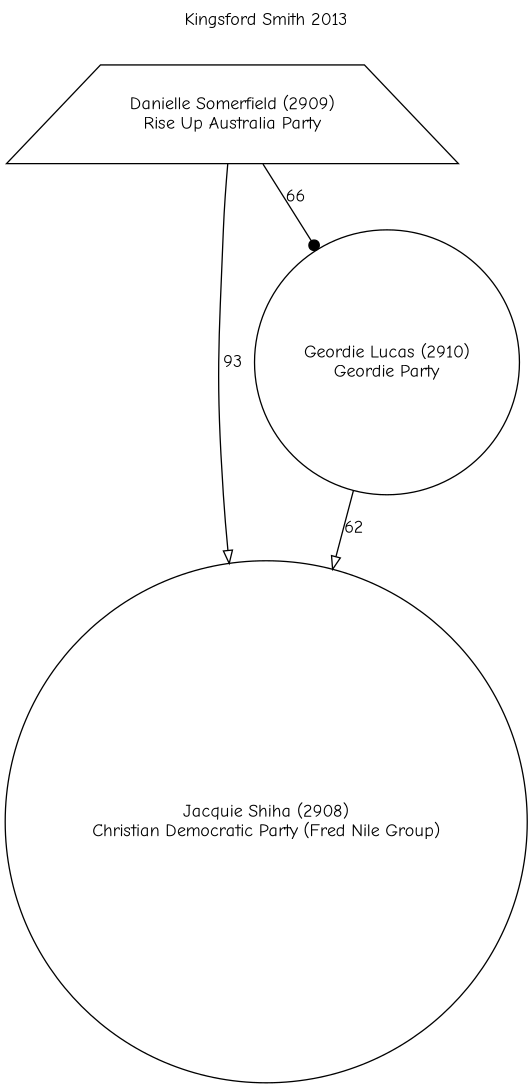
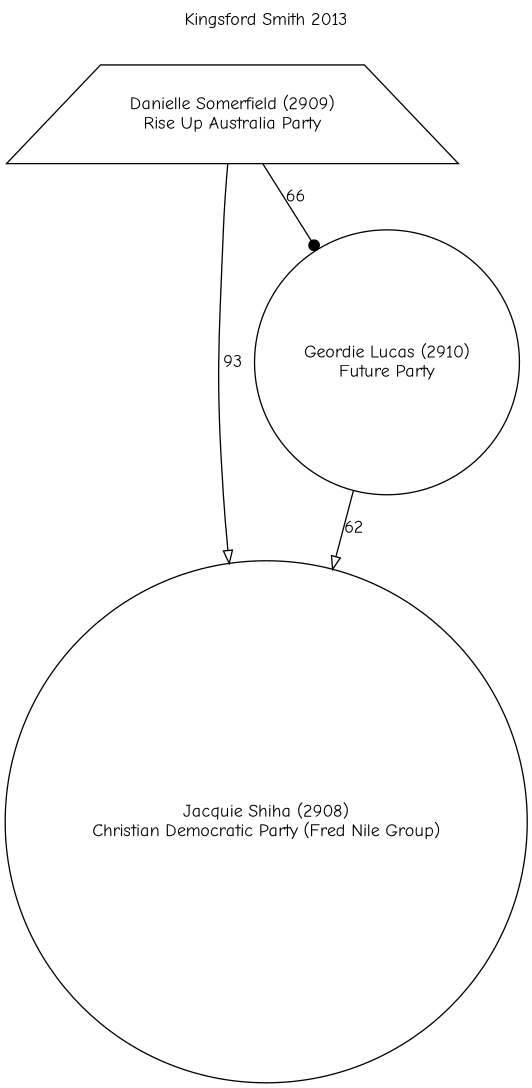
node "Geordie Lucas (2910) Geordie Party": label "Geordie Lucas (2910) Geordie Party" -> "Geordie Lucas (2910) Future Party"
